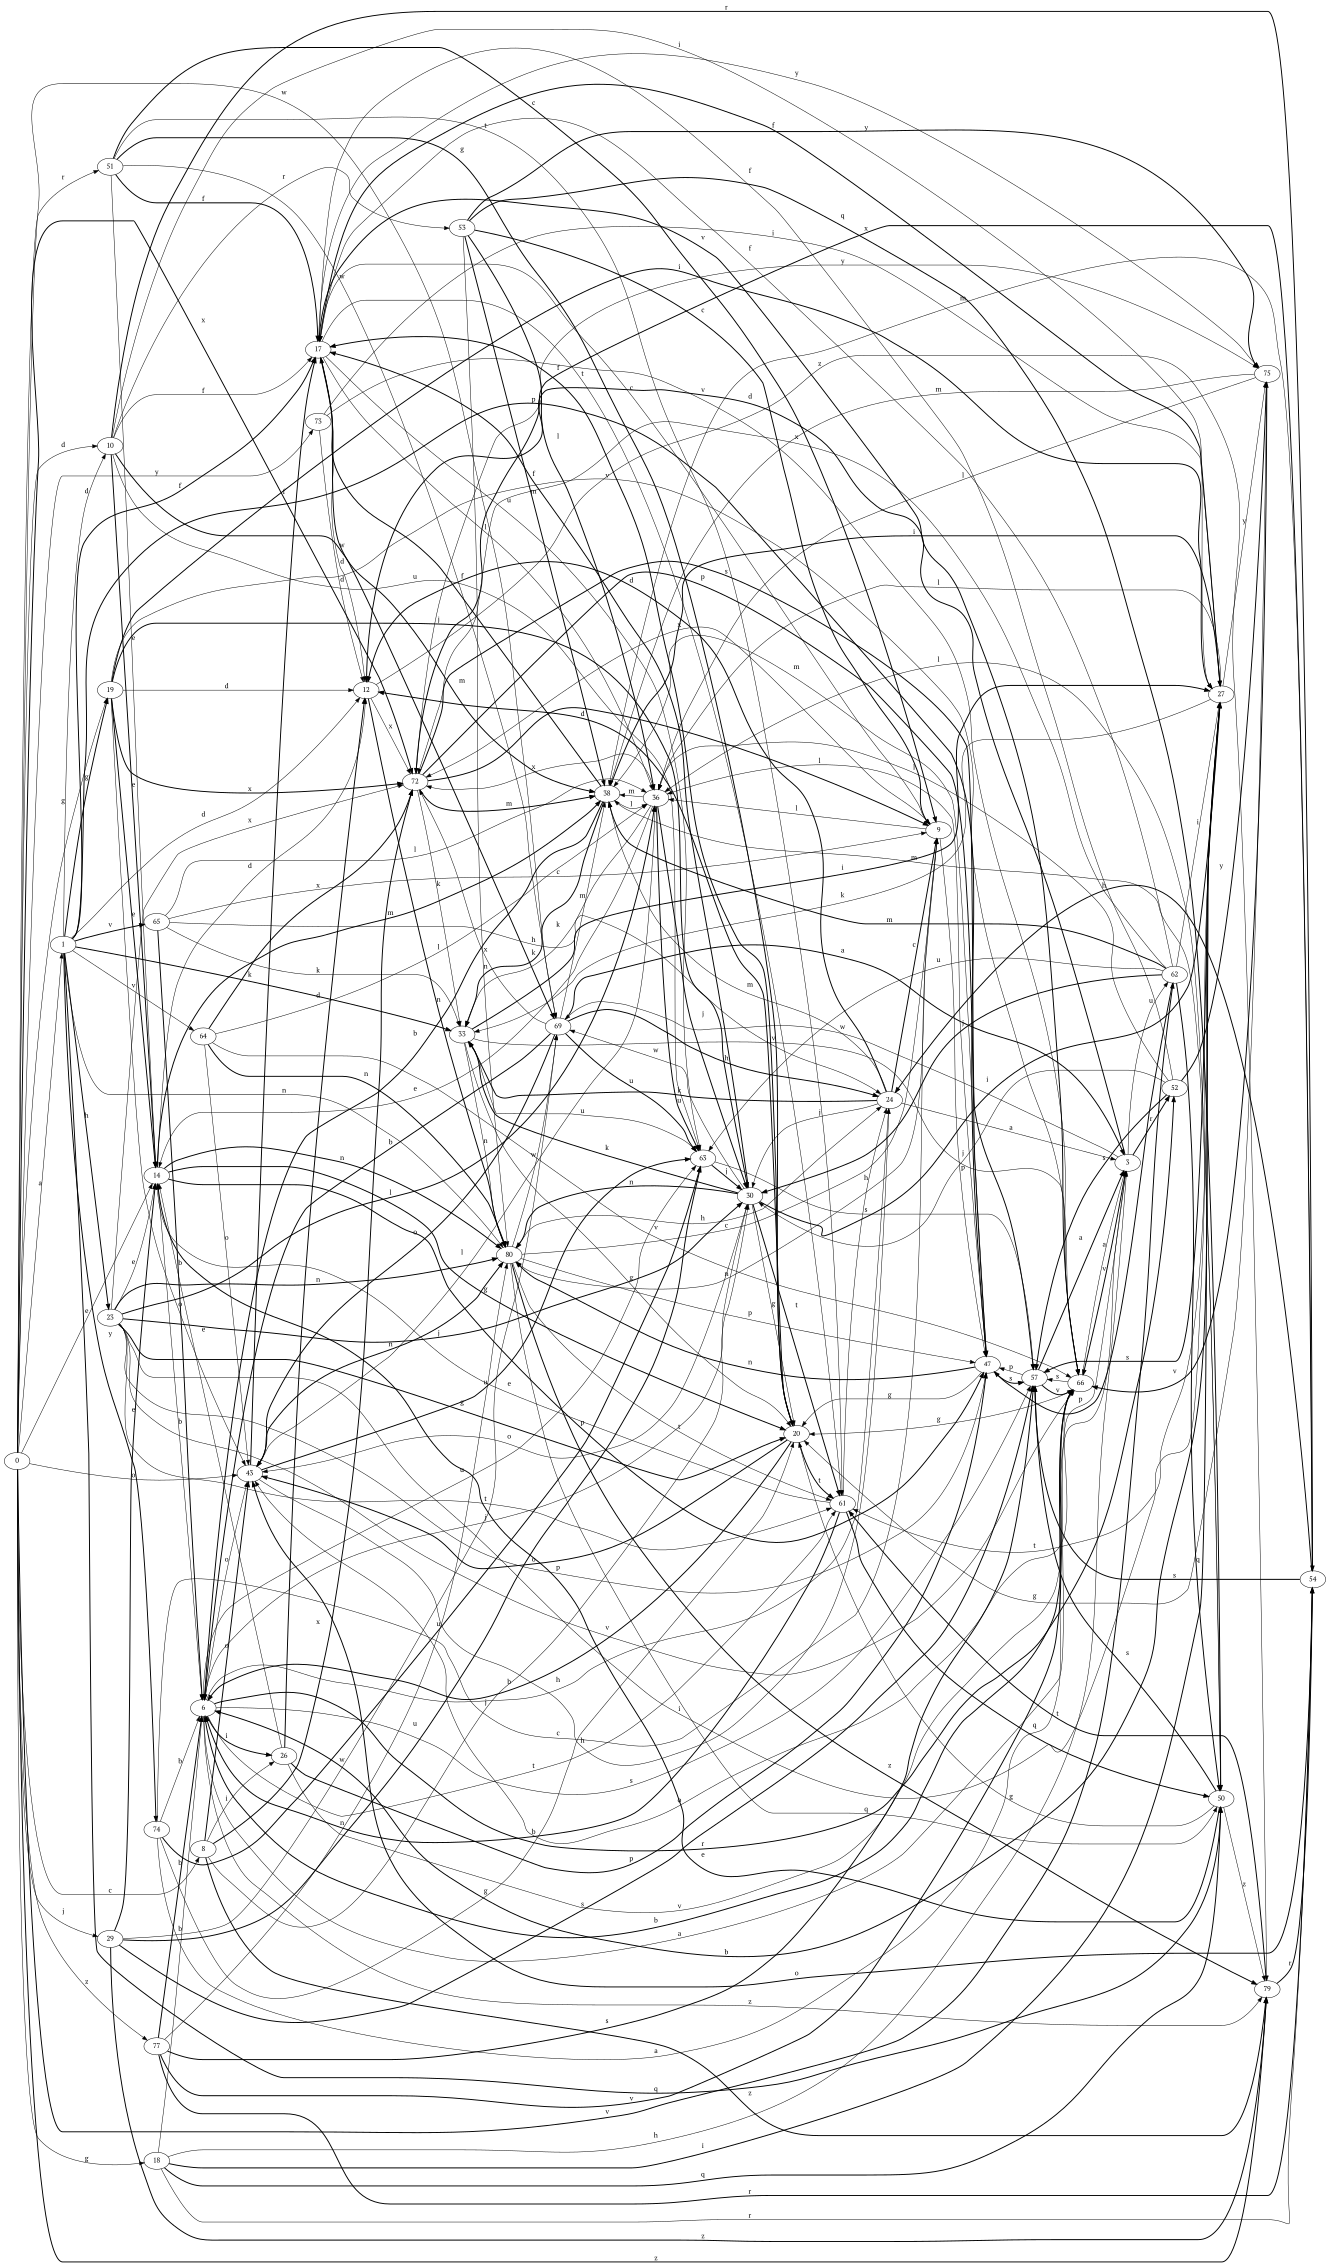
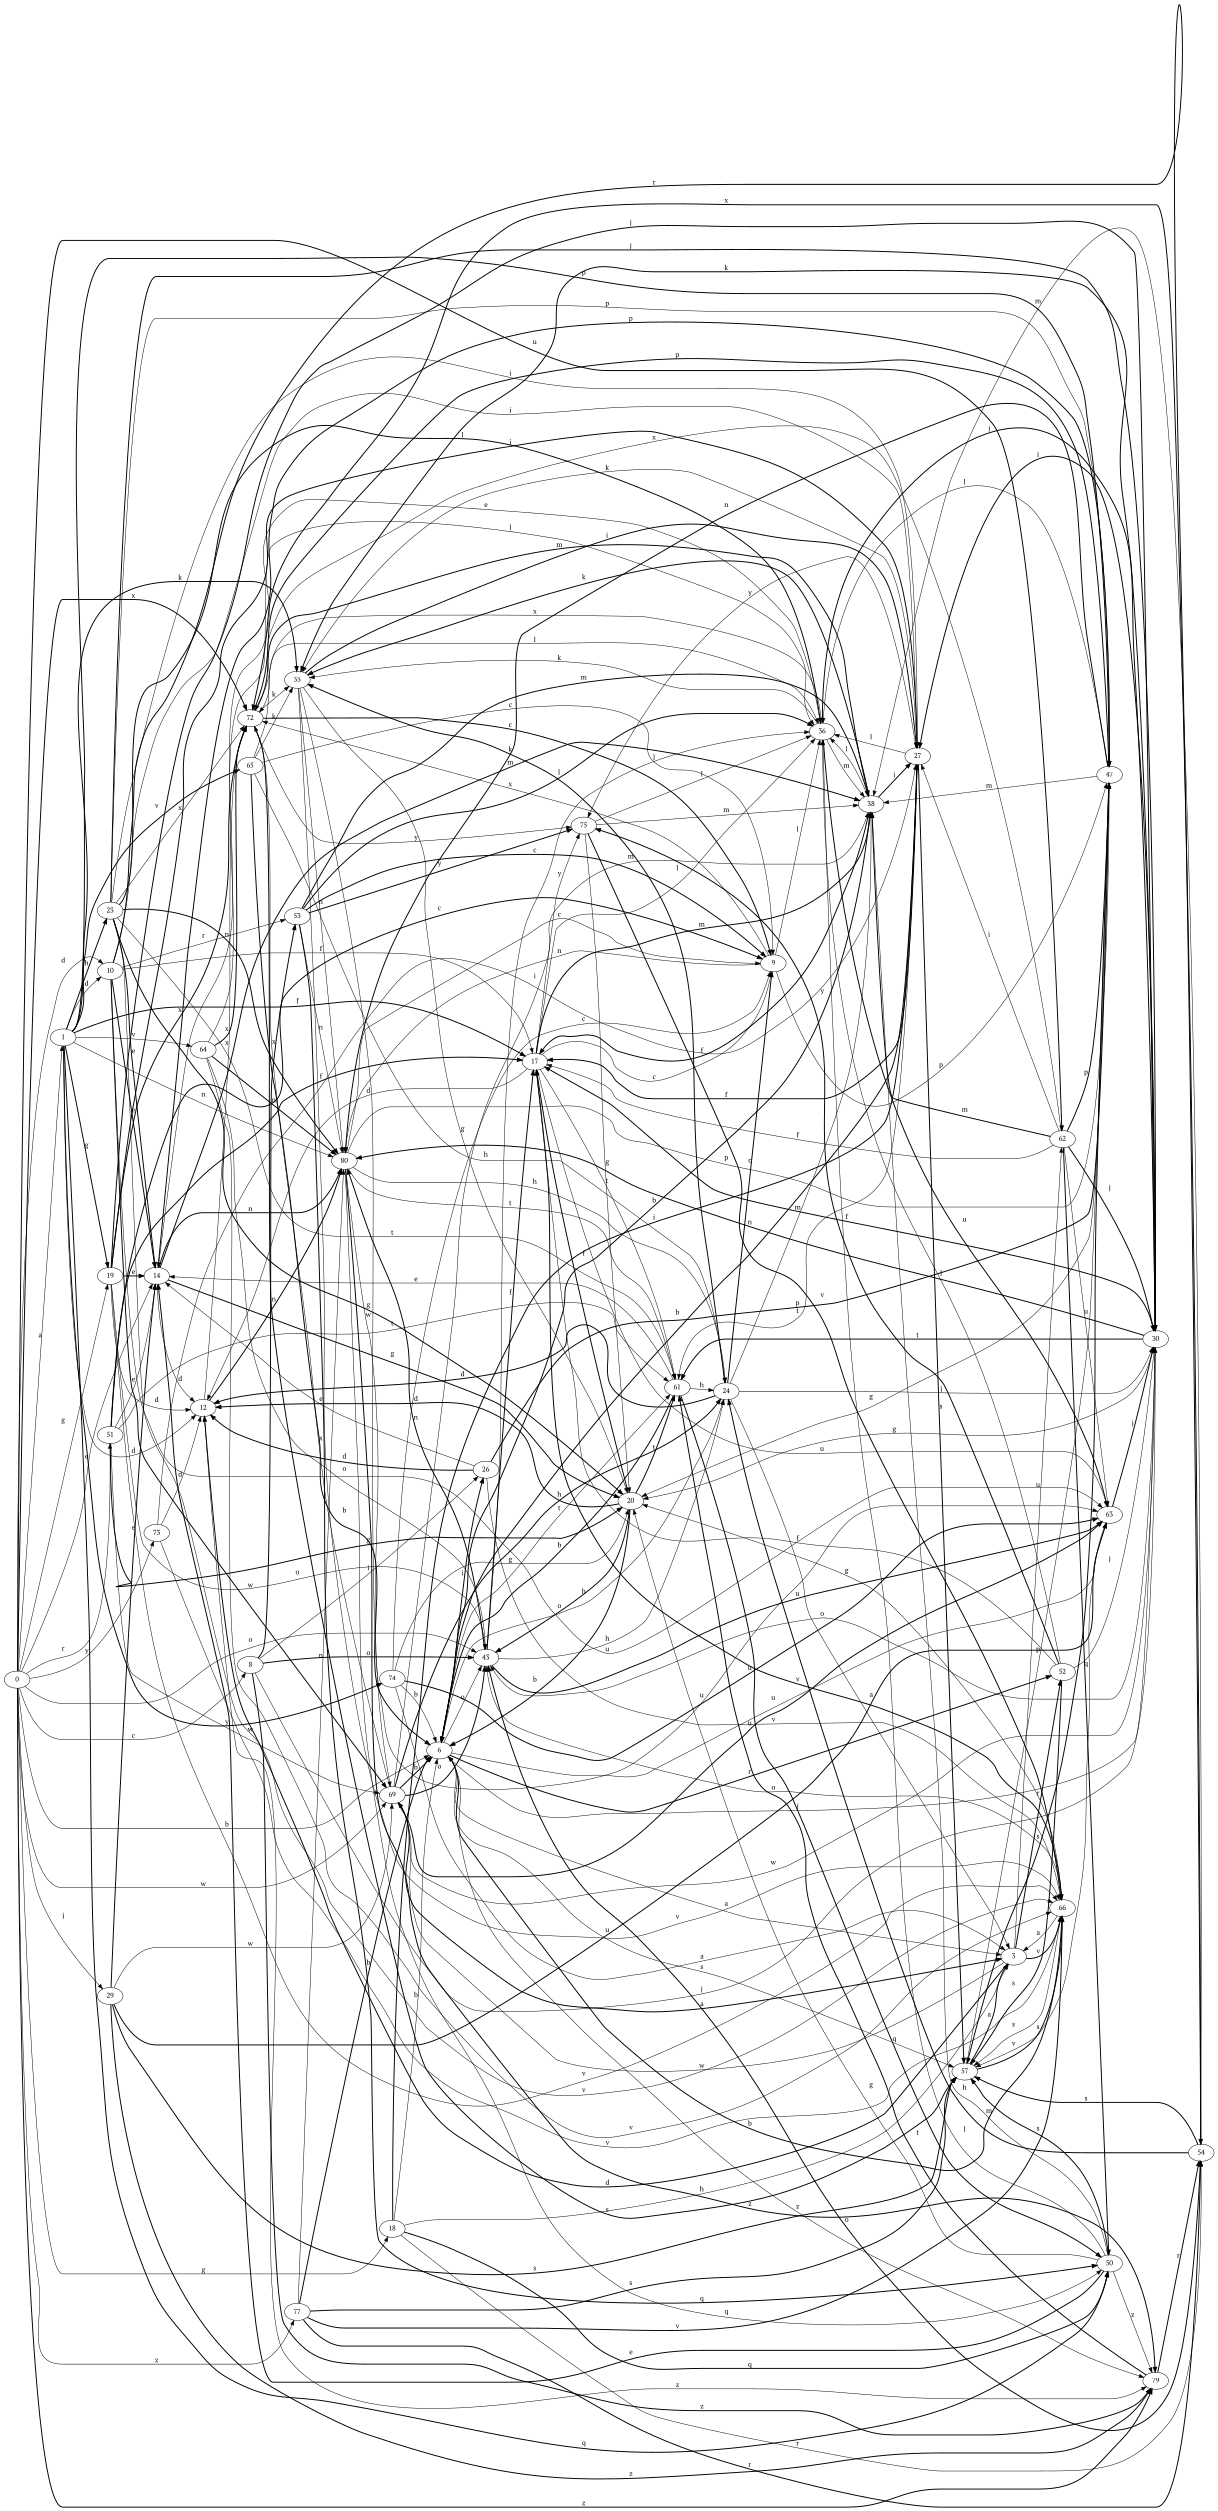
edge "23" -> "14": style solid -> bold
edge "8" -> "72": now "8" -> "53"
edge "14" -> "6": now "0" -> "6"
edge "0" -> "62": label "v" -> "u"
